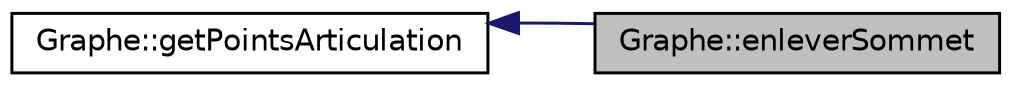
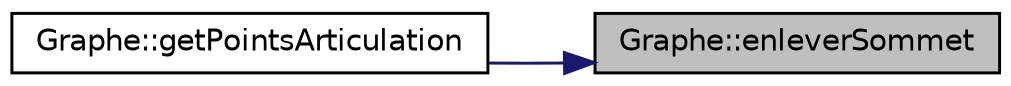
edge "Graphe::enleverSommet" -> "Graphe::getPointsArticulation": reversed
